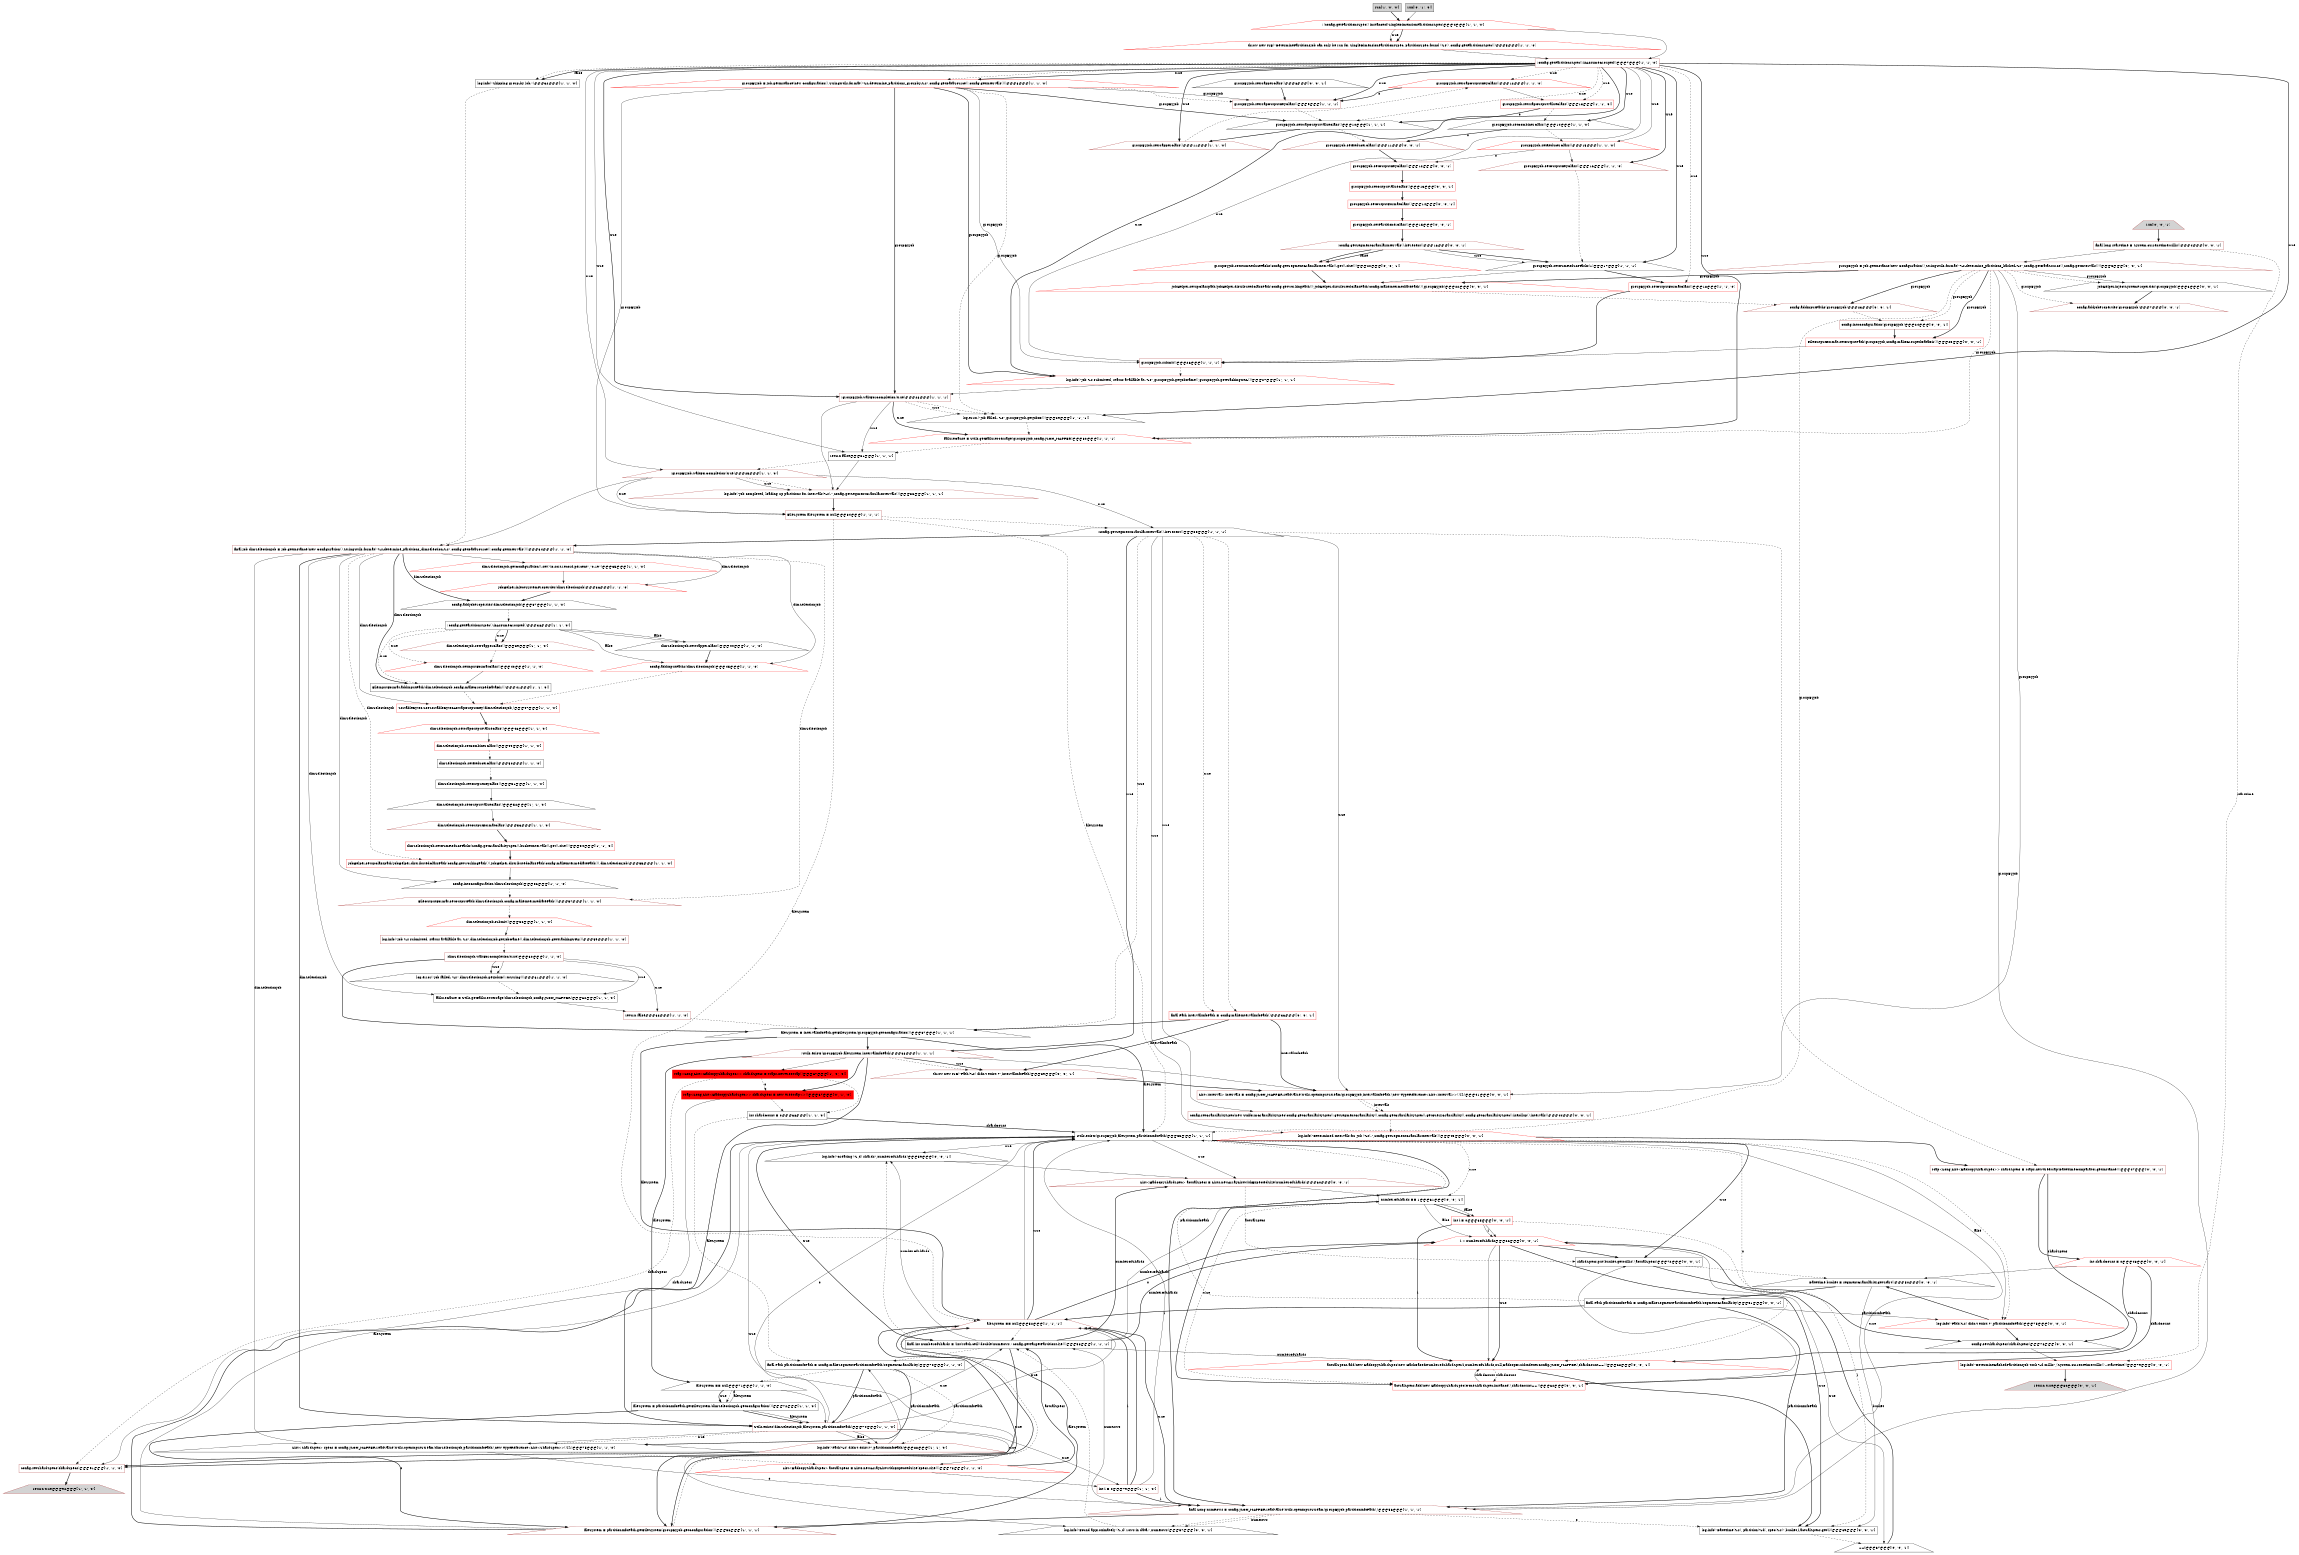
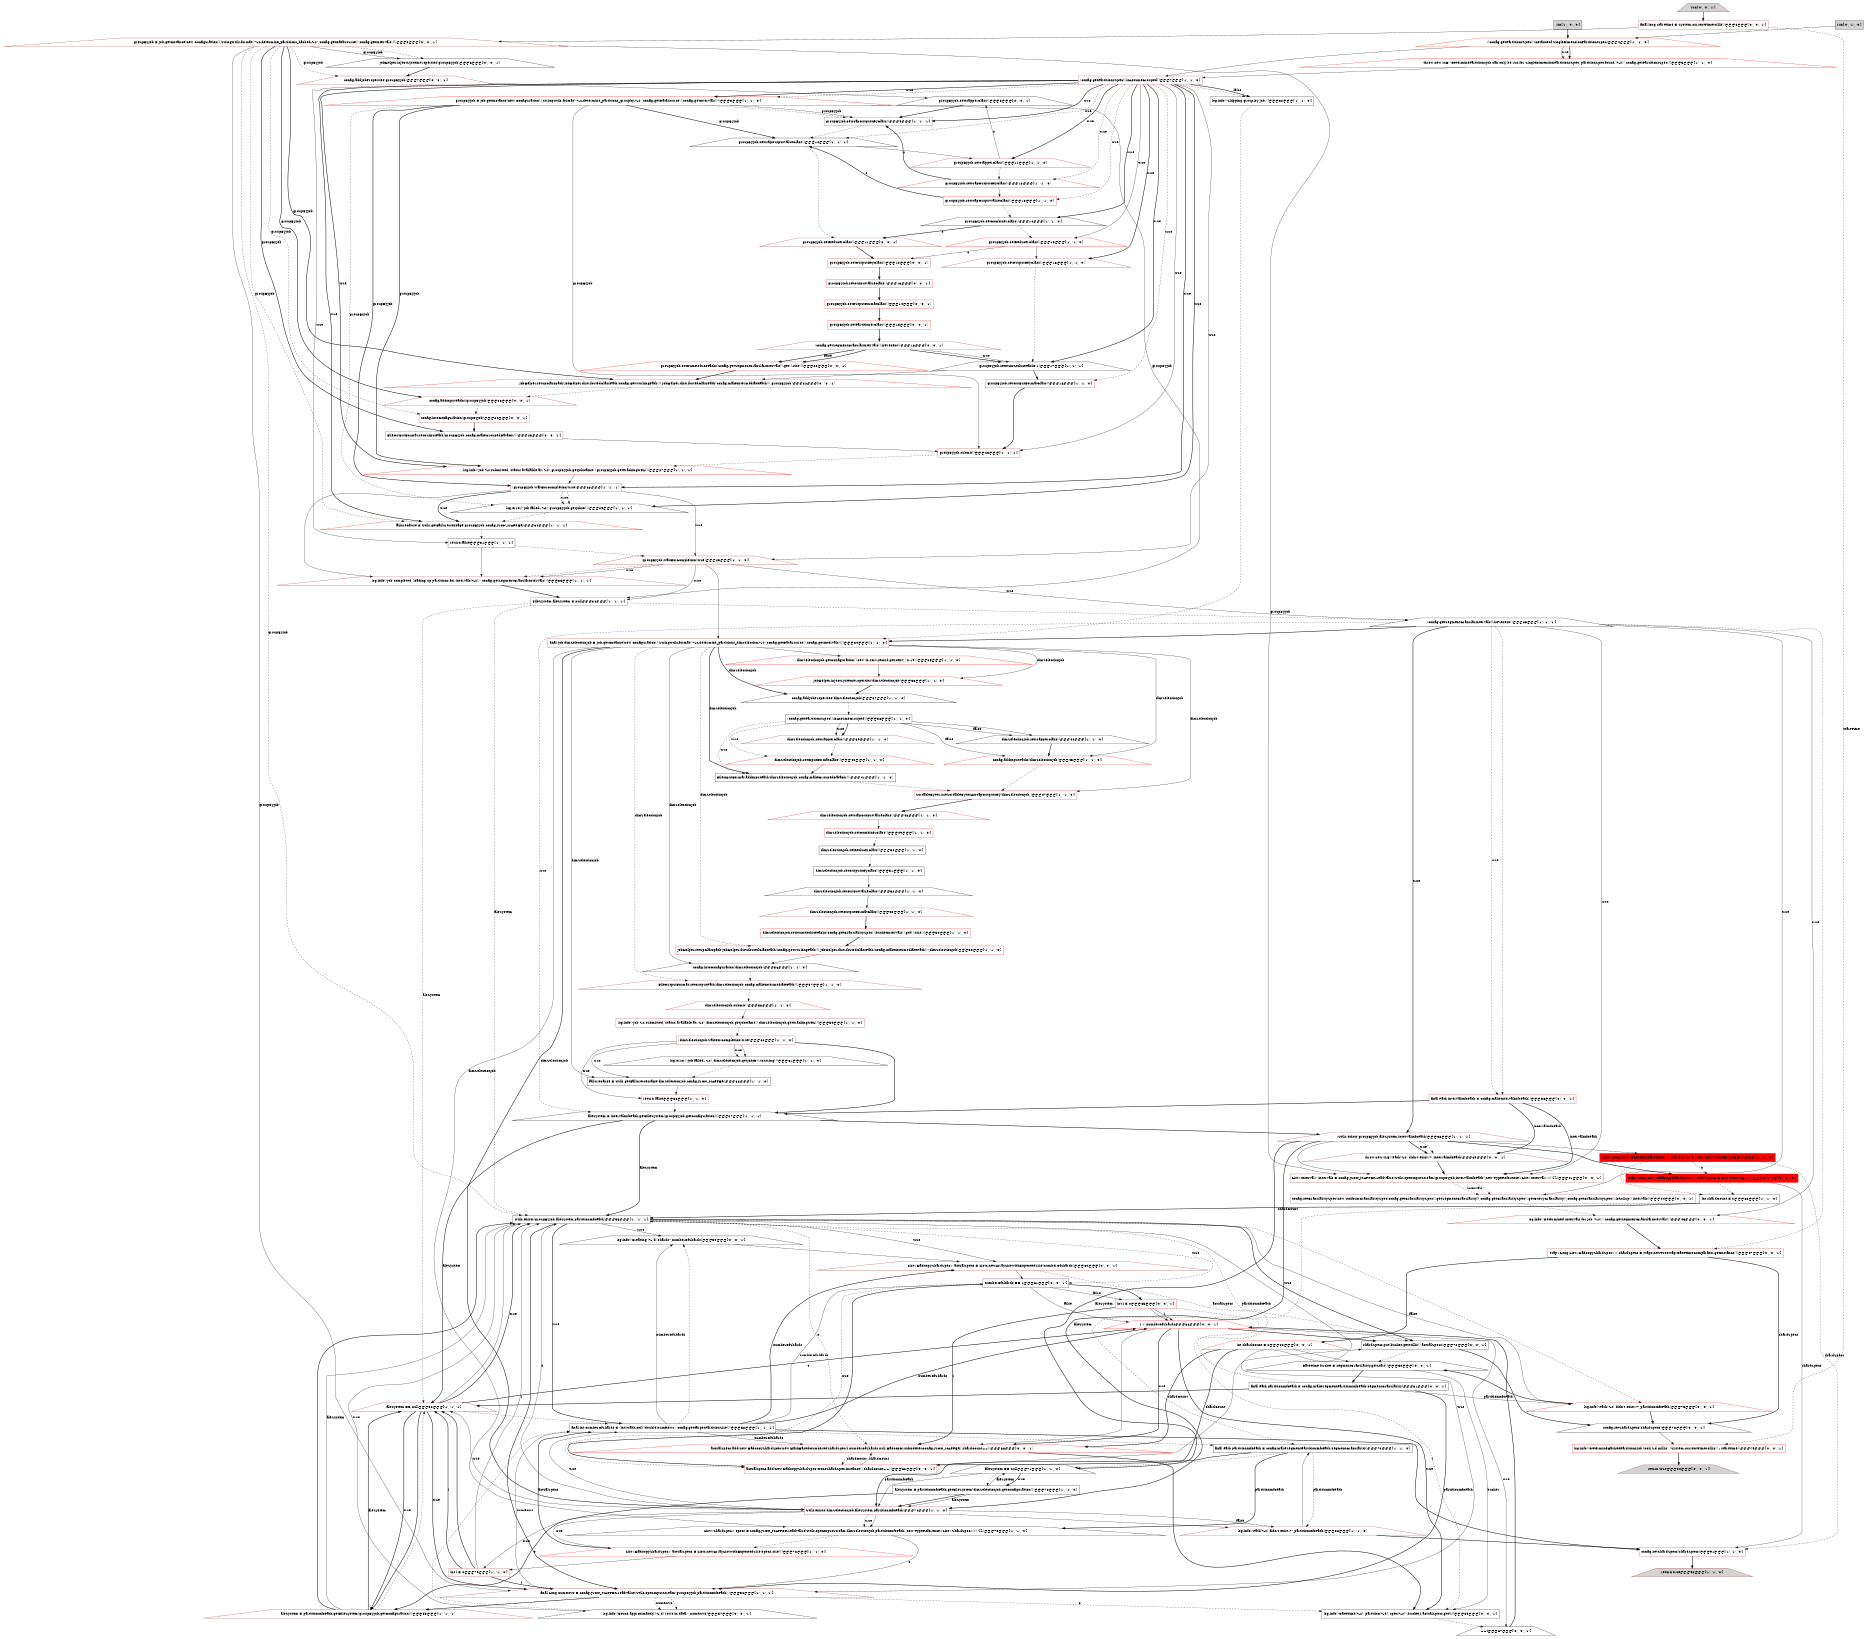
edge "config.addJobProperties(groupByJob)@@@7@@@['0', '0', '1']" -> "groupByJob.setMapperClass()@@@8@@@['0', '0', '1']": added
edge "groupByJob.setMapperClass()@@@11@@@['1', '1', '0']" -> "groupByJob.setMapperClass()@@@8@@@['0', '0', '1']": added, label "0"
edge "groupByJob.setMapOutputValueClass()@@@10@@@['1', '1', '1']" -> "groupByJob.setMapperClass()@@@11@@@['1', '1', '0']": style bold -> solid
edge "!groupByJob.waitForCompletion(true)@@@28@@@['1', '1', '1']" -> "return false@@@31@@@['1', '1', '1']": now "!groupByJob.waitForCompletion(true)@@@28@@@['1', '1', '1']" -> "!groupByJob.waitForCompletion(true)@@@25@@@['1', '1', '0']"
